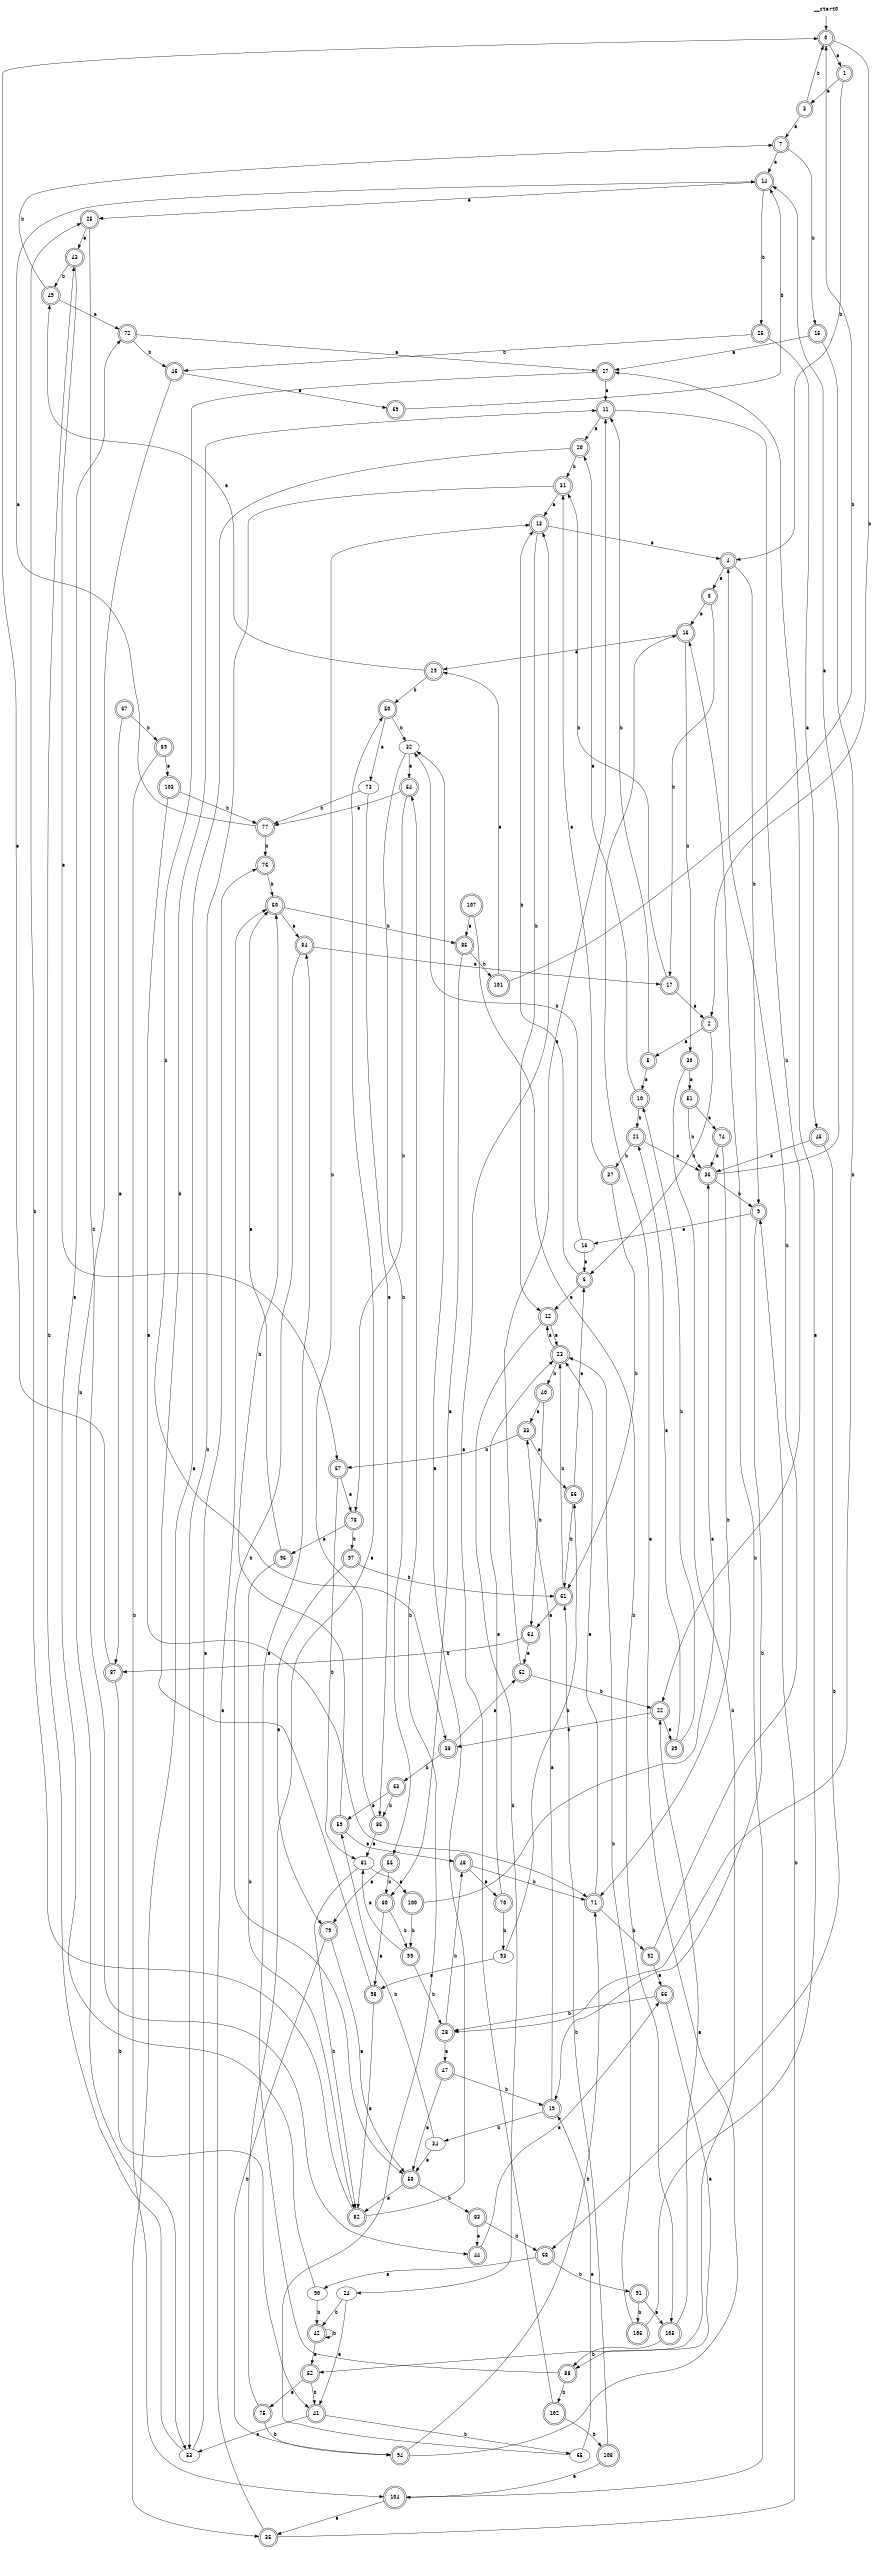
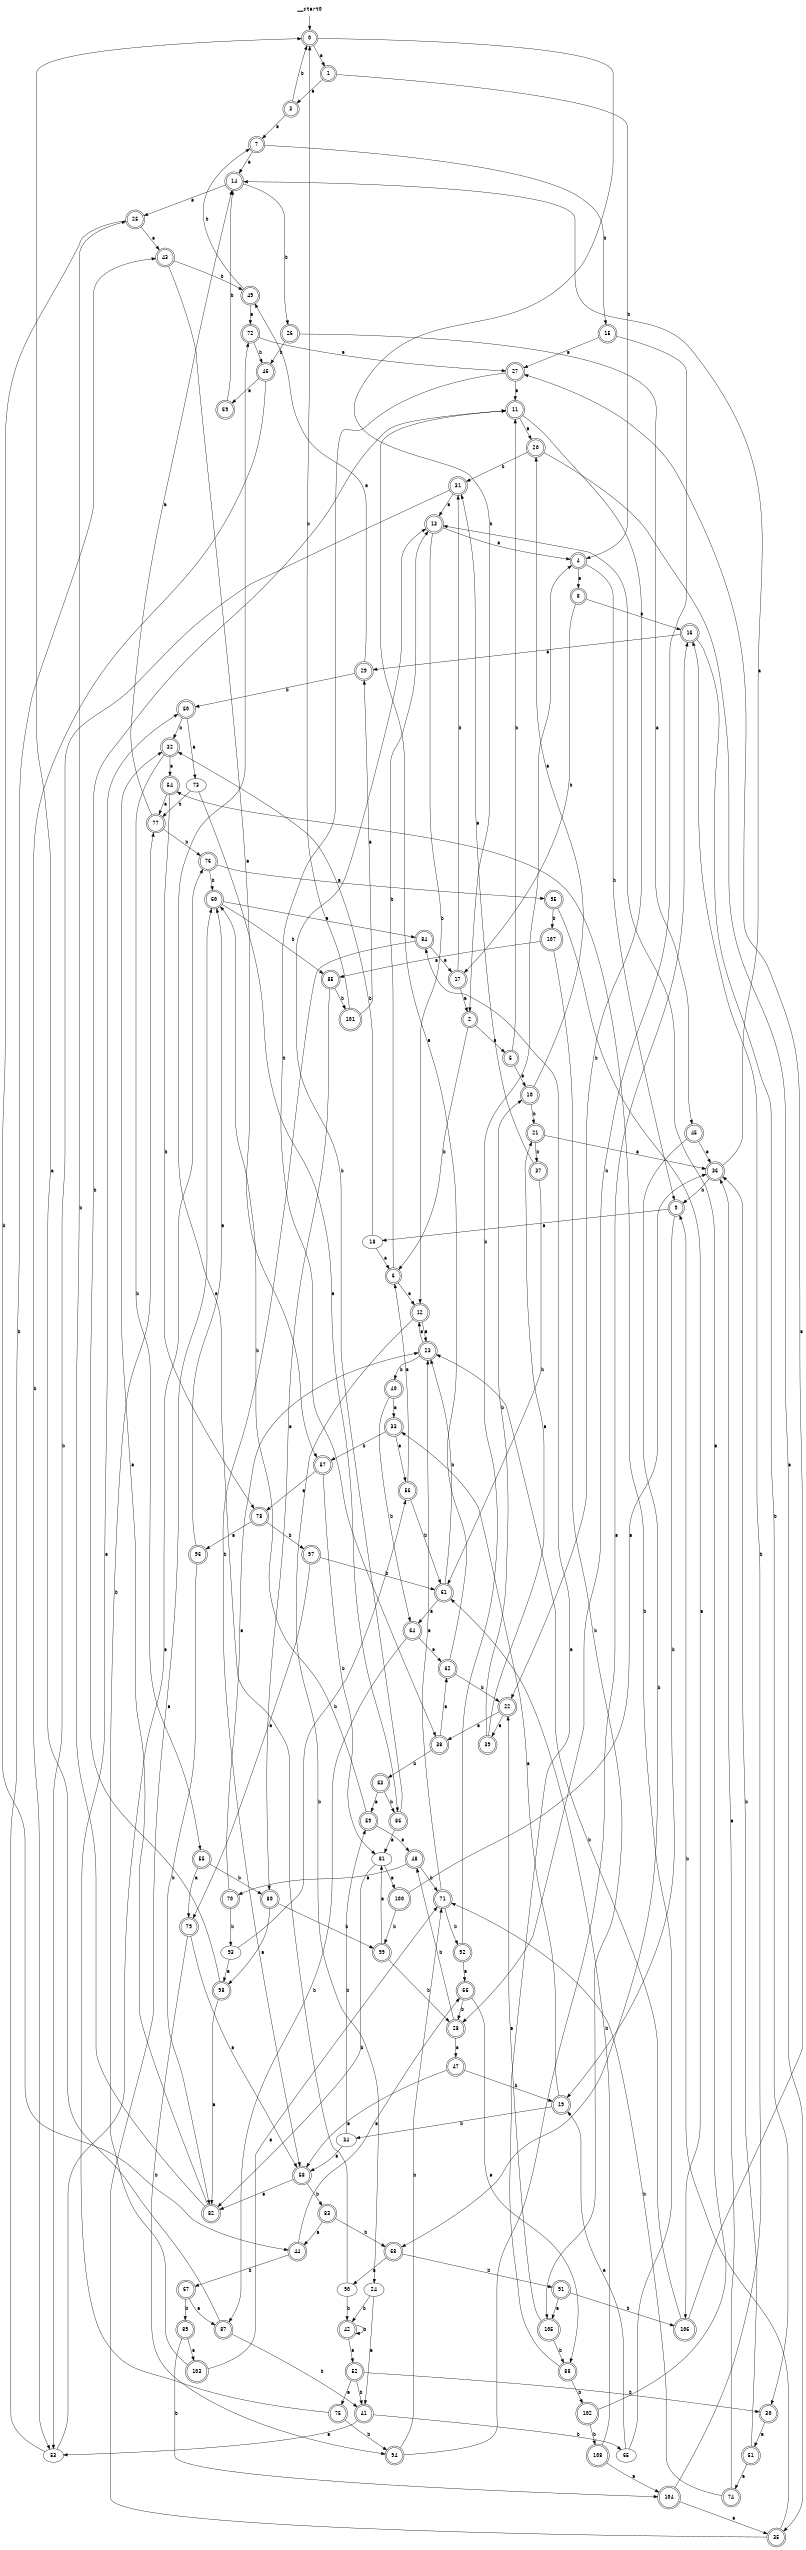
node "32": shape ellipse -> doublecircle
node "95": added
edge "30" -> "52": reversed
edge "44" -> "67": added, label "b"
